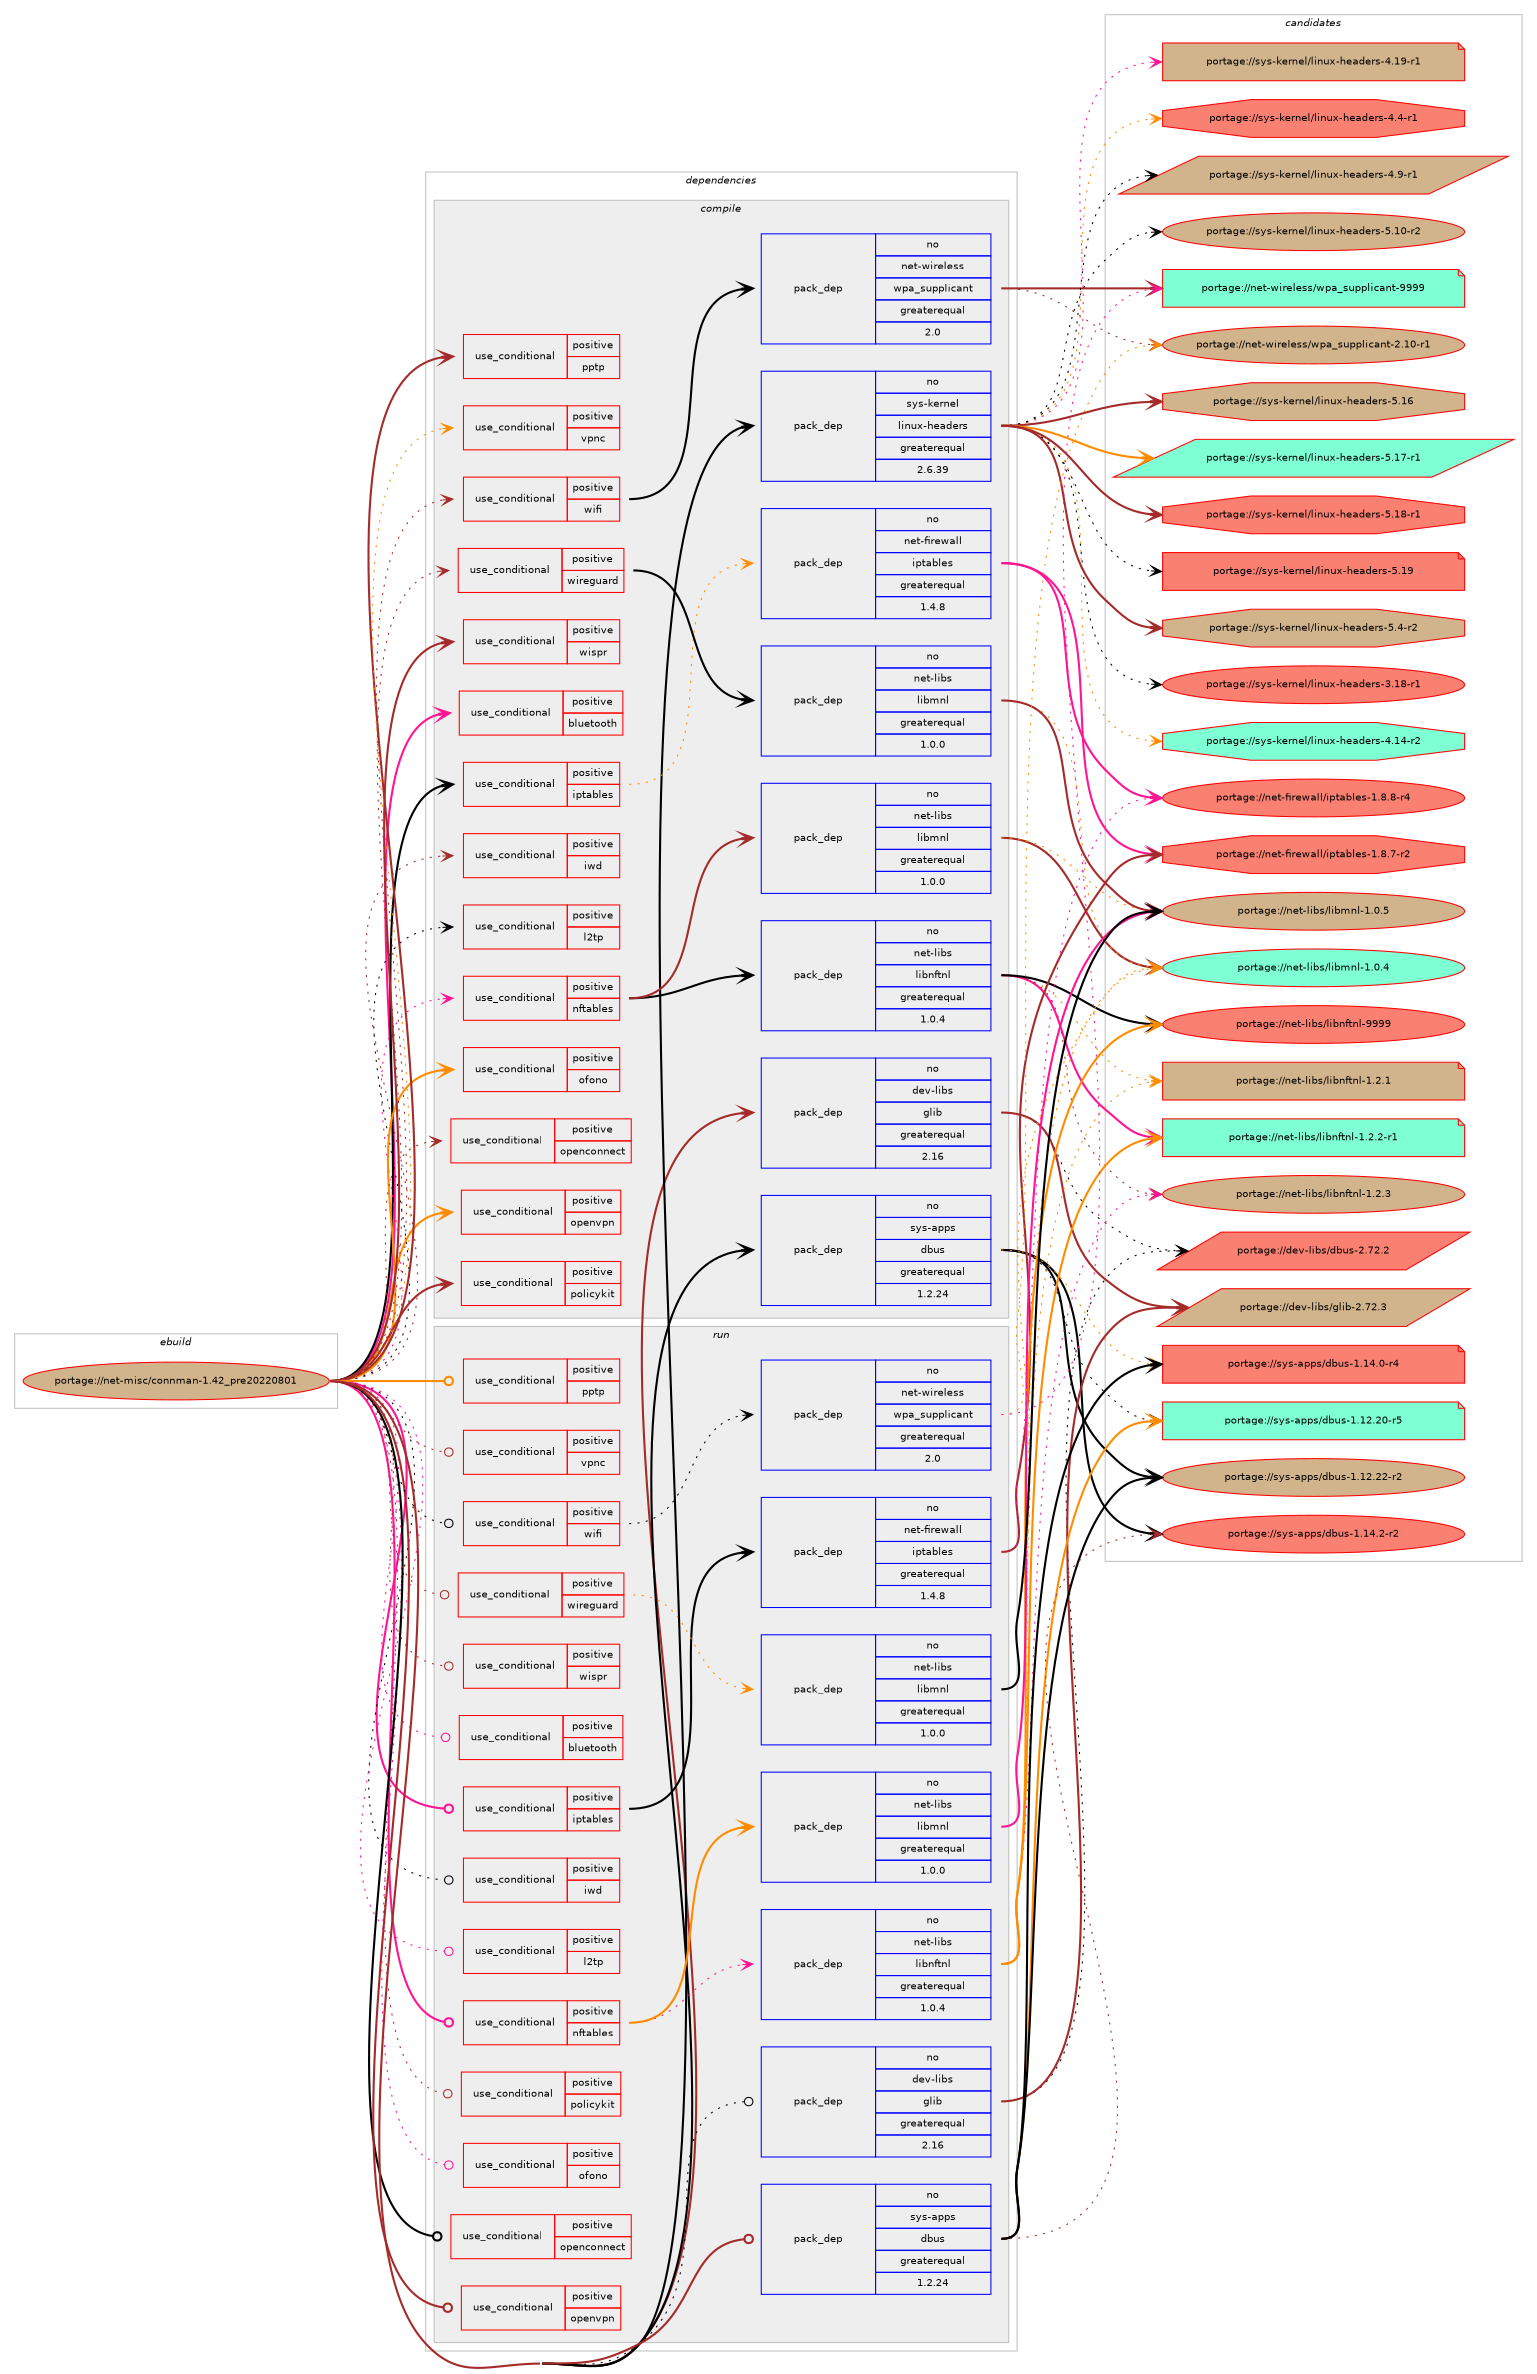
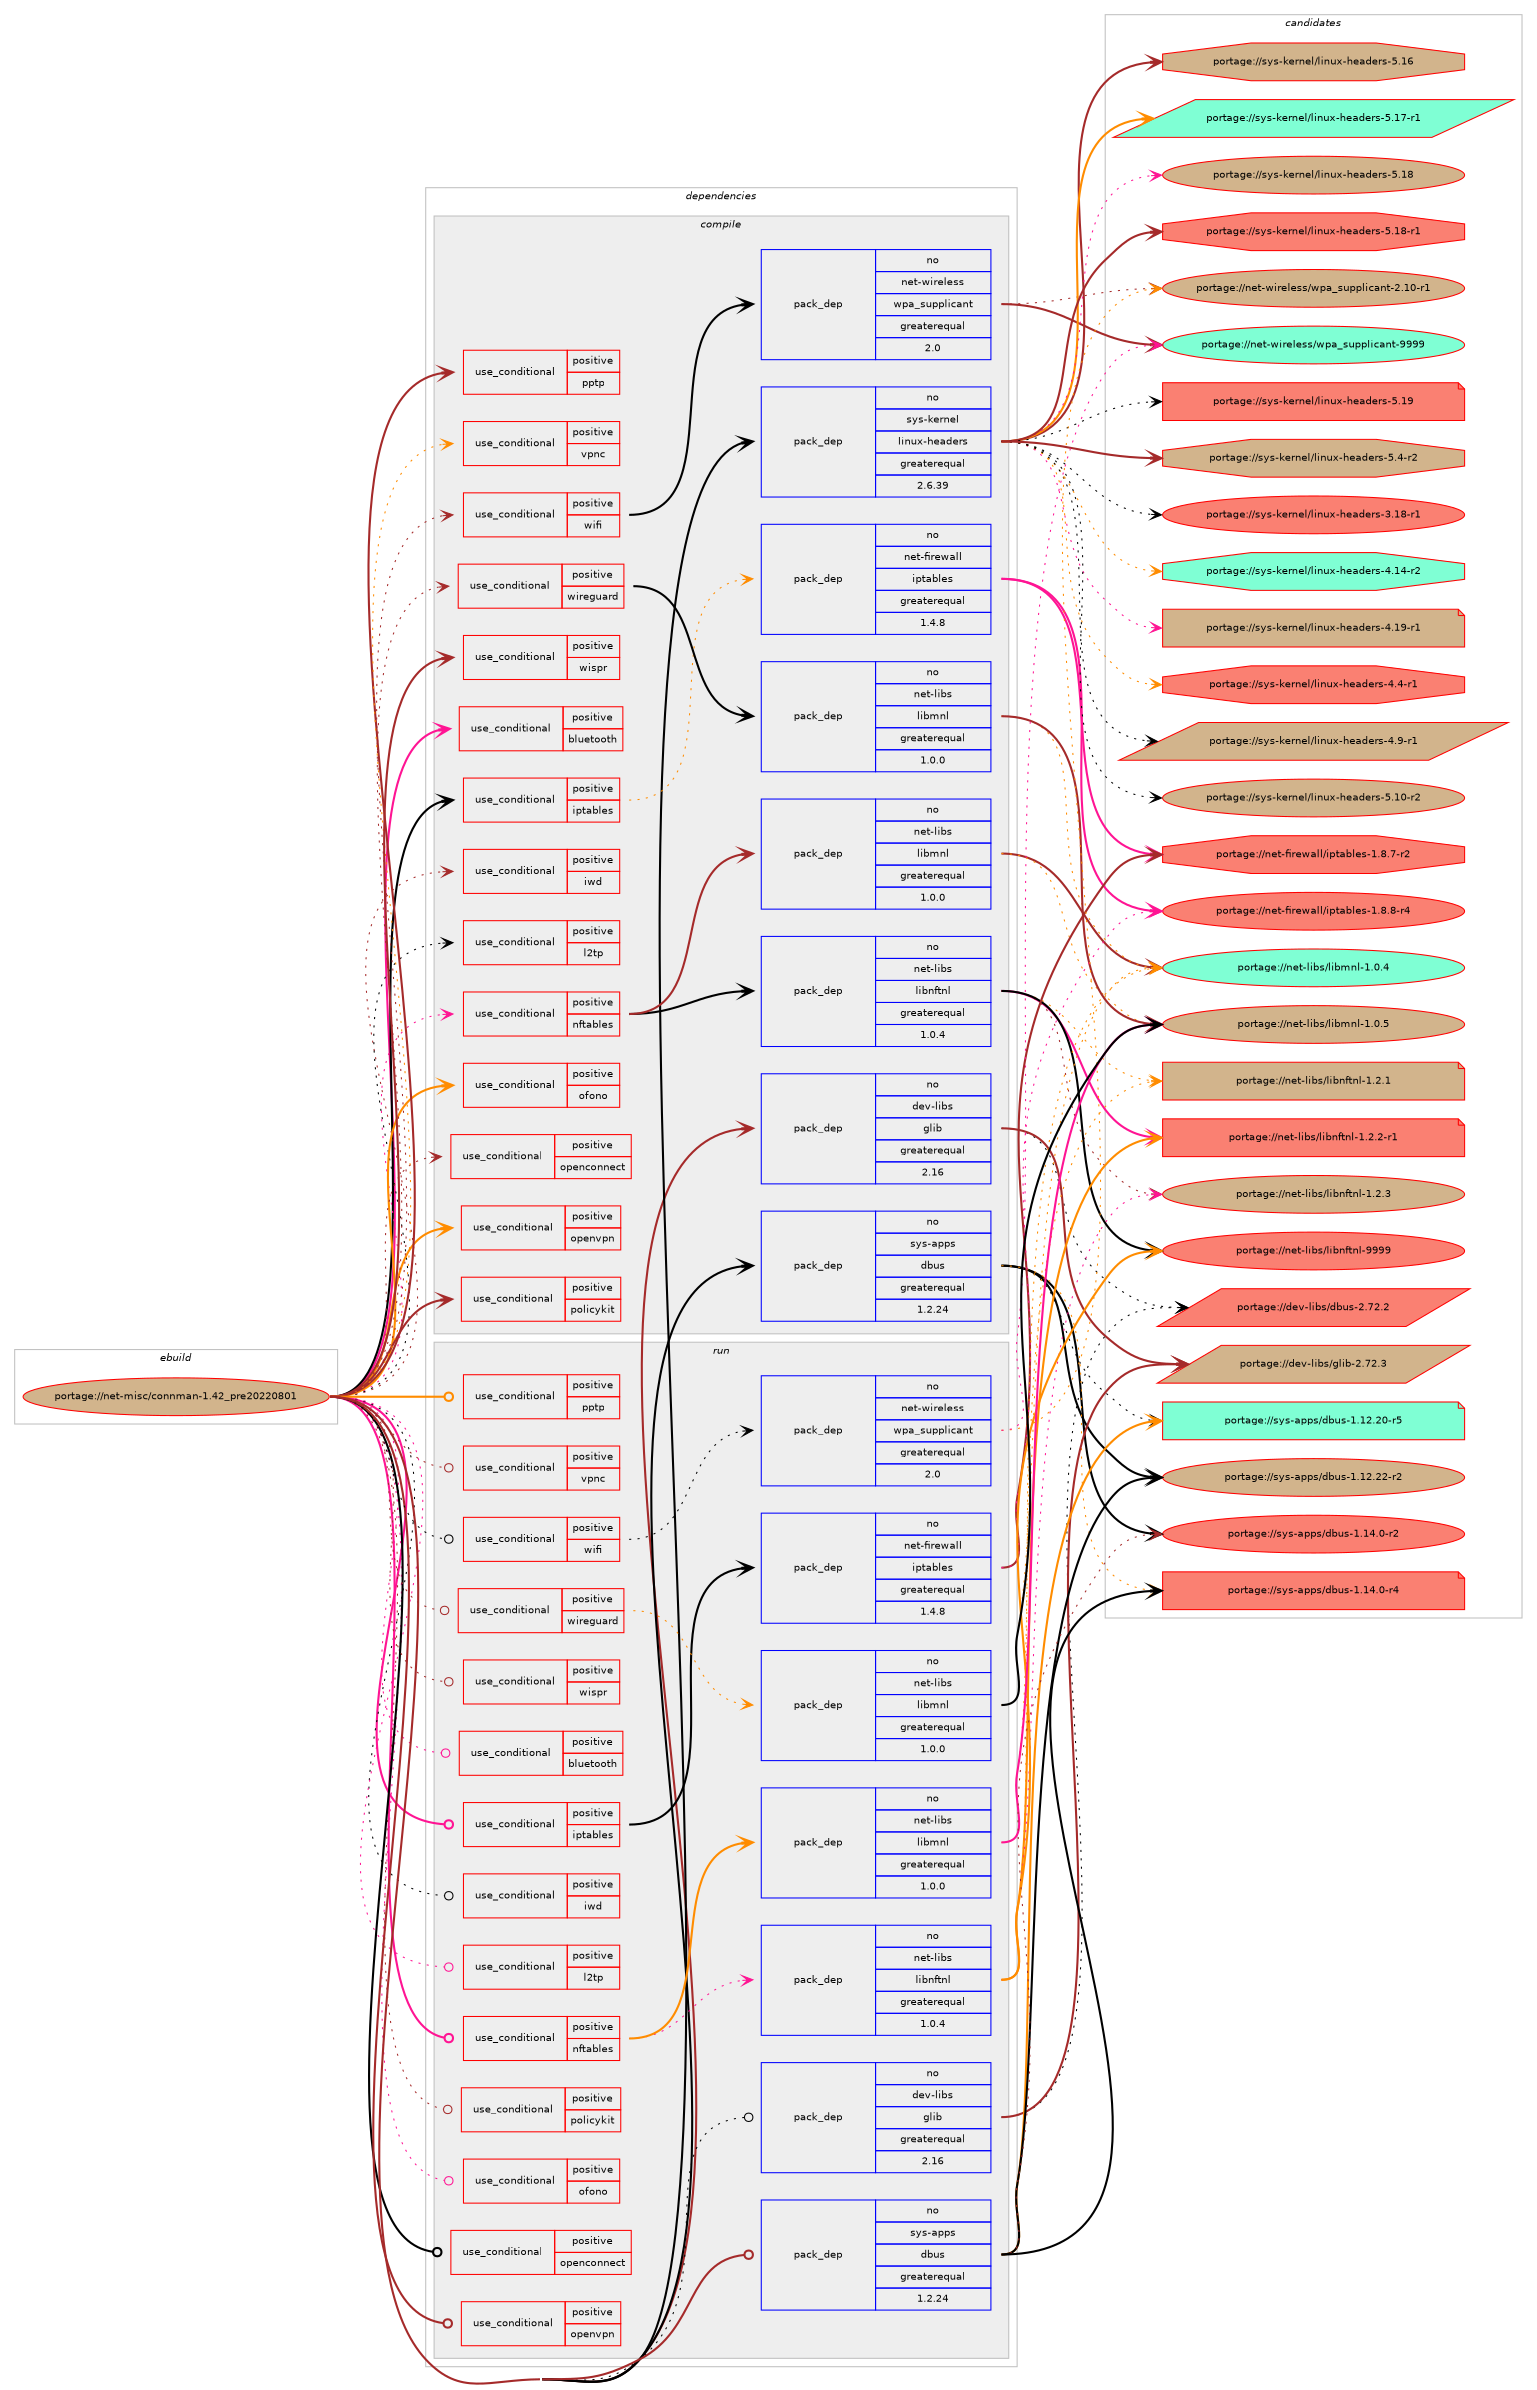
node "portage://sys-kernel/linux-headers-5.18": added
node "portage://net-wireless/wpa_supplicant-9999": shape note -> ellipse
node "portage://net-libs/libnftnl-1.2.2-r1": fillcolor aquamarine -> salmon
node "portage://sys-apps/dbus-1.14.2-r2": label "portage://sys-apps/dbus-1.14.2-r2" -> "portage://sys-apps/dbus-1.14.0-r2"
